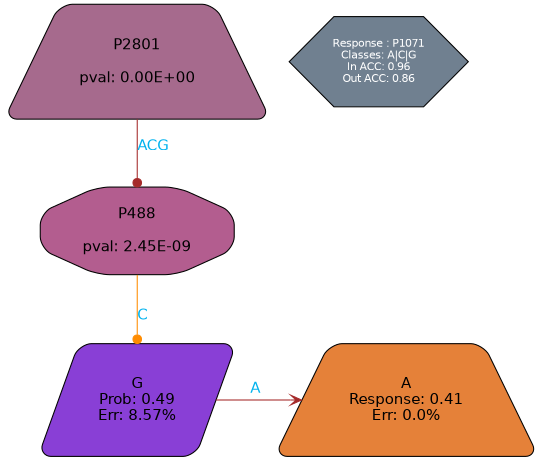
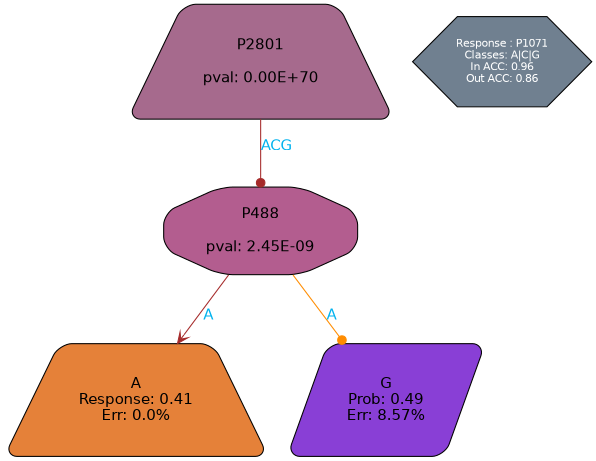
node "P2801 pval: 0.00E+00": label "P2801 pval: 0.00E+00" -> "P2801 pval: 0.00E+70"
edge "P488 pval: 2.45E-09" -> "G Prob: 0.49 Err: 8.57%": label "C" -> "A"
edge "G Prob: 0.49 Err: 8.57%" -> "A Response: 0.41 Err: 0.0%": now "P488 pval: 2.45E-09" -> "A Response: 0.41 Err: 0.0%"
